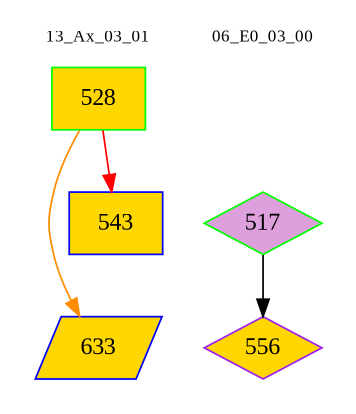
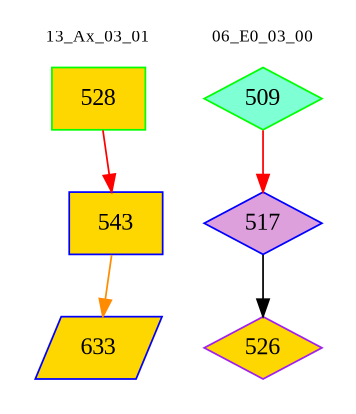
node "509": added
edge "528" -> "633": now "543" -> "633"
node "517": color green -> blue
node "556": label "556" -> "526"
